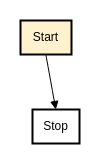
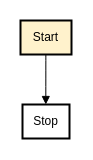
node "Stop": moved (56, 127) -> (46, 122)
